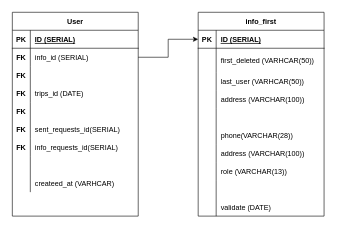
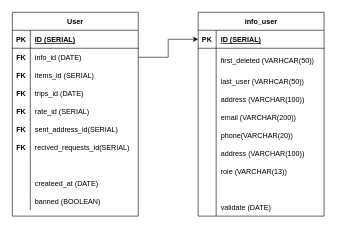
node "info_first": label "info_first" -> "info_user"
node "info_id (SERIAL)": label "info_id (SERIAL)" -> "info_id (DATE)"
node "items_id (SERIAL)": added
node "rate_id (SERIAL)": added
node "email (VARCHAR(200))": added
node "sent_requests_id(SERIAL)": label "sent_requests_id(SERIAL)" -> "sent_address_id(SERIAL)"
node "phone(VARCHAR(28))": label "phone(VARCHAR(28))" -> "phone(VARCHAR(20))"
node "info_requests_id(SERIAL)": label "info_requests_id(SERIAL)" -> "recived_requests_id(SERIAL)"
node "createed_at (VARHCAR)": label "createed_at (VARHCAR)" -> "createed_at (DATE)"
node "banned (BOOLEAN)": added
